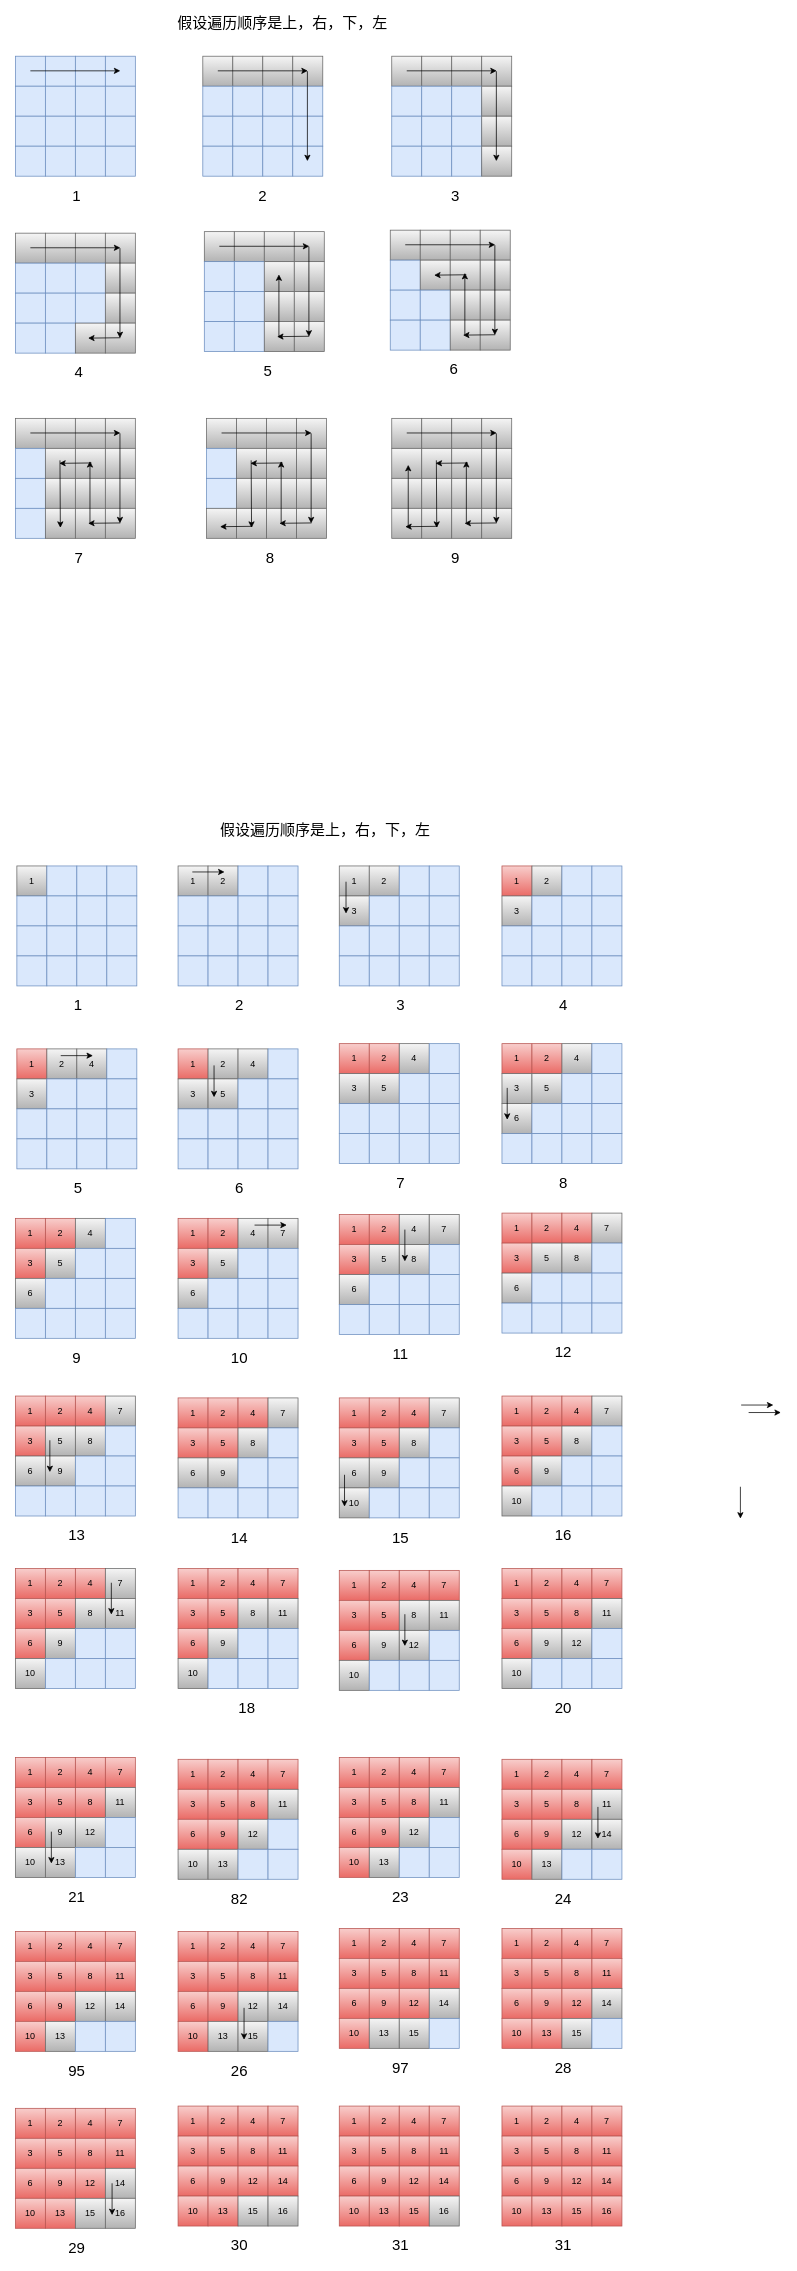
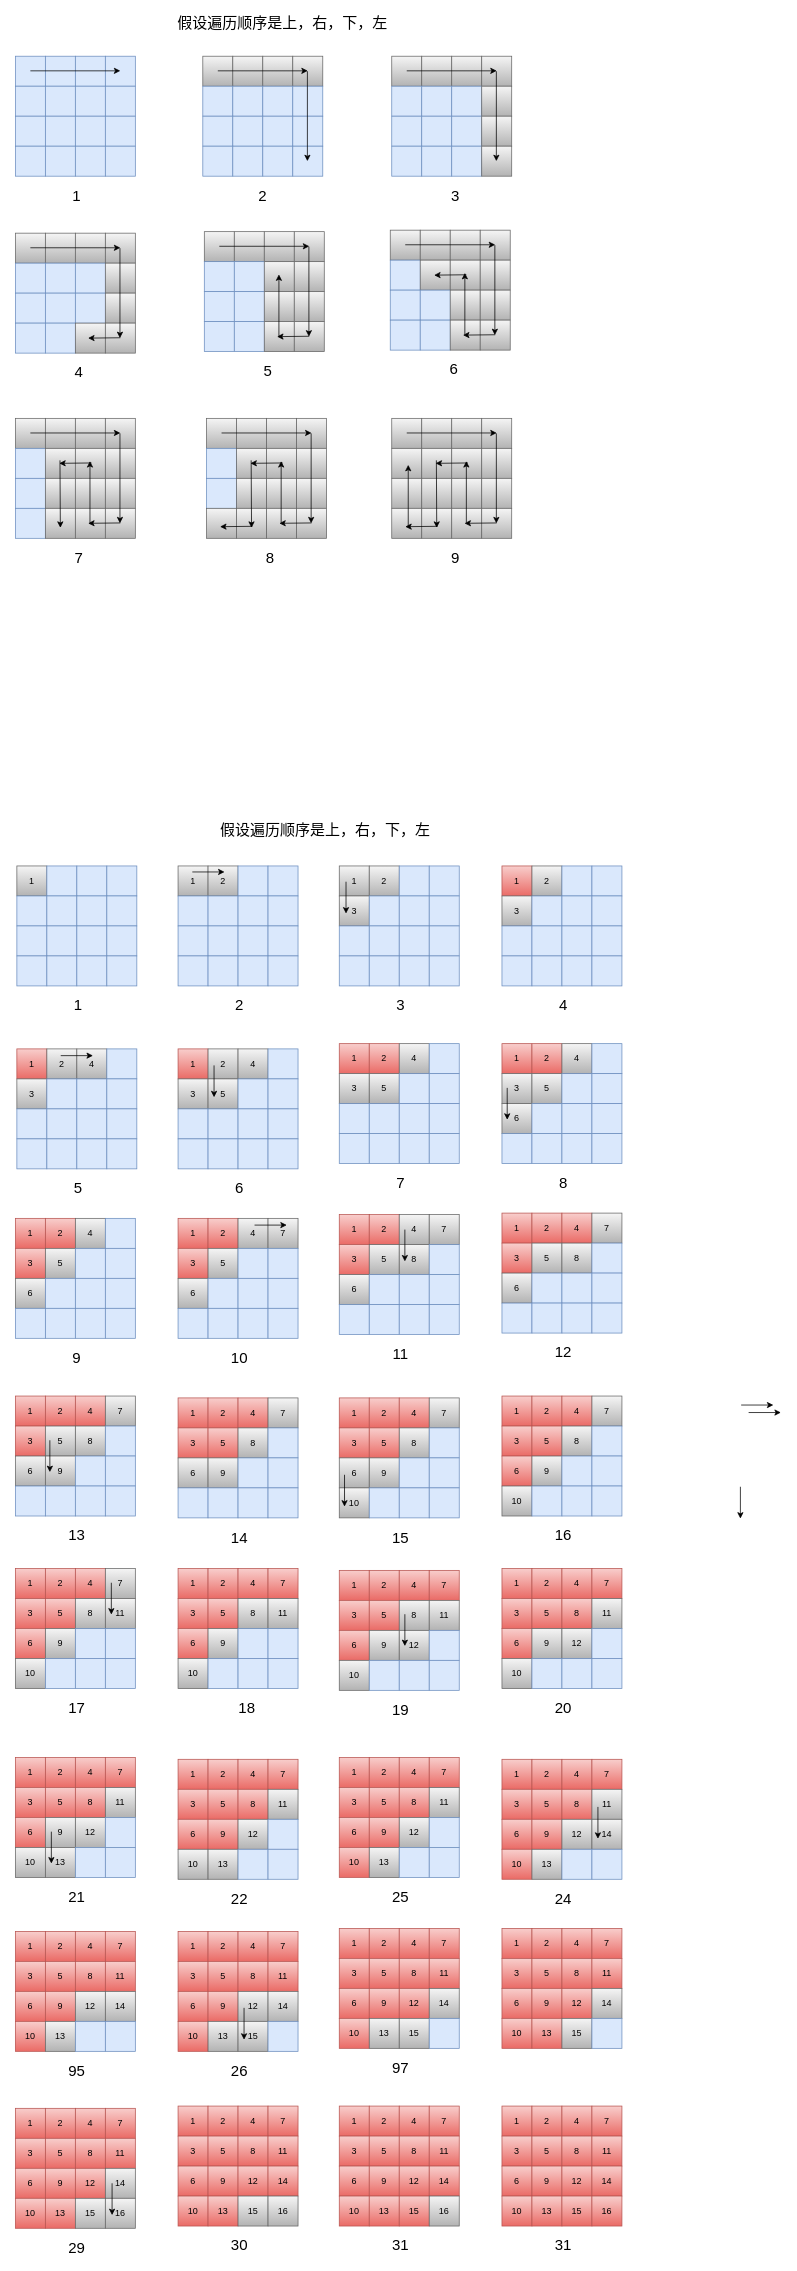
node "17": added
node "19": added
node "23": label "23" -> "25"
node "82": label "82" -> "22"
node "28": removed
